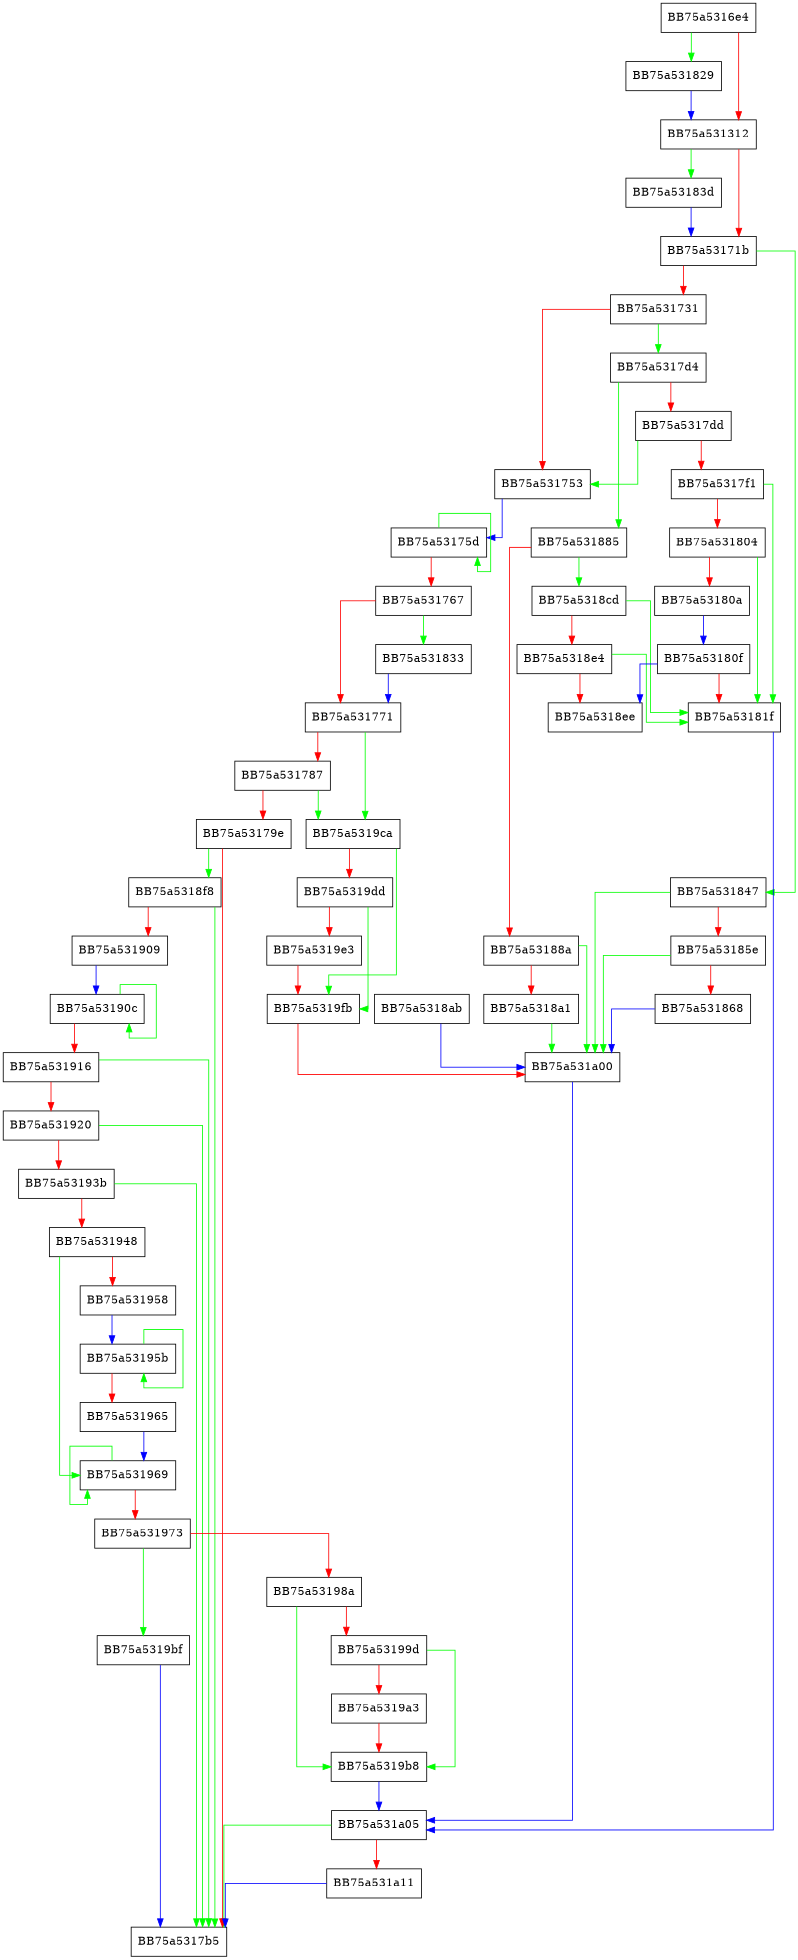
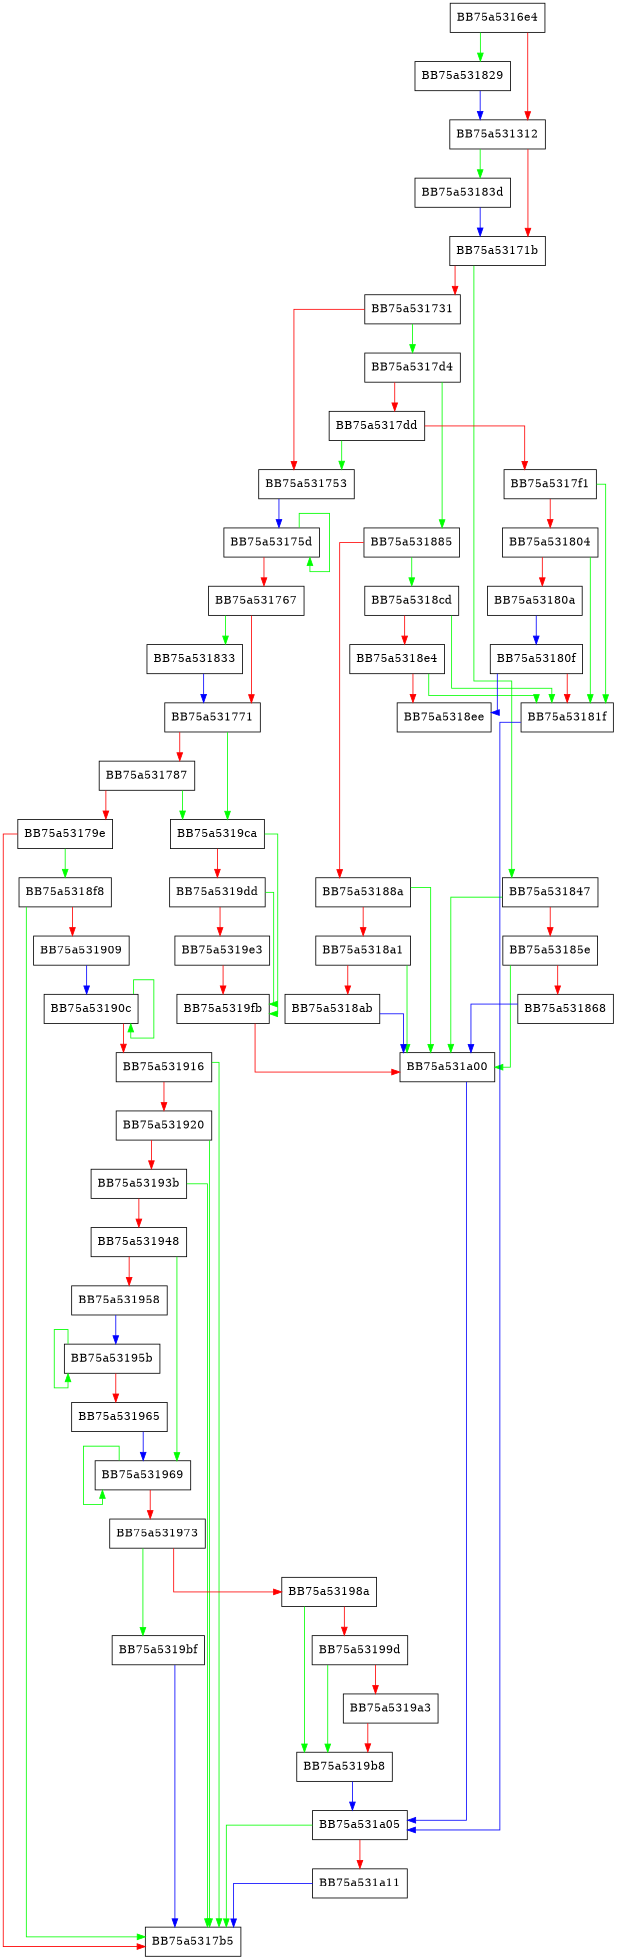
edge "BB75a5318a1" -> "BB75a5318ab": added
